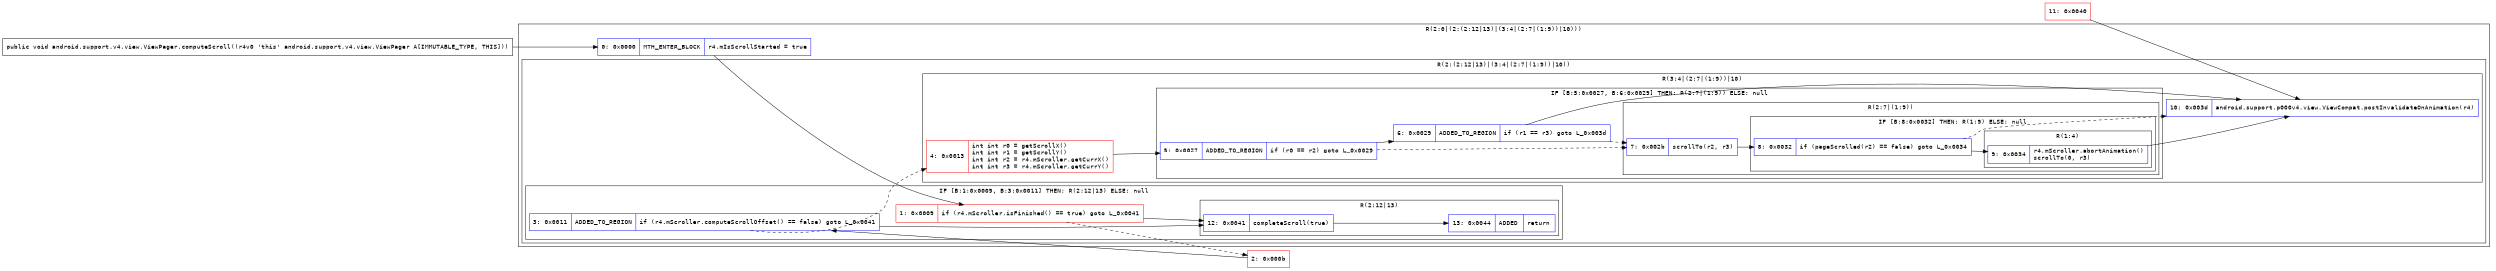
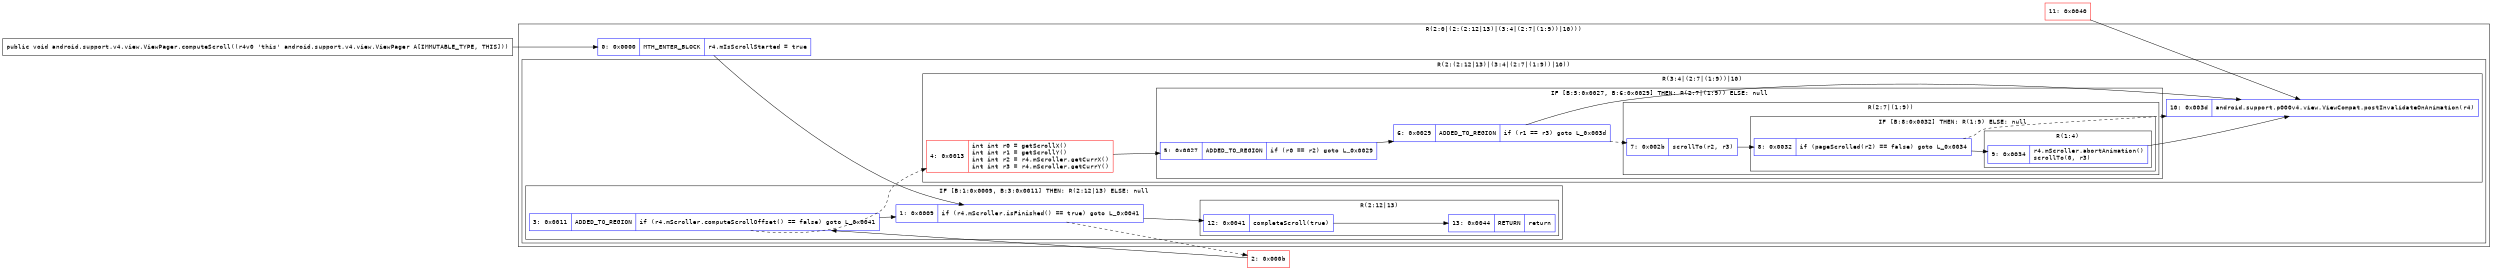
edge "5: 0x0027" -> "7: 0x002b": removed
node "1: 0x0009": color red -> blue
node "13: 0x0044": text "ADDED" -> "RETURN"
edge "3: 0x0011" -> "12: 0x0041": now "3: 0x0011" -> "1: 0x0009"
